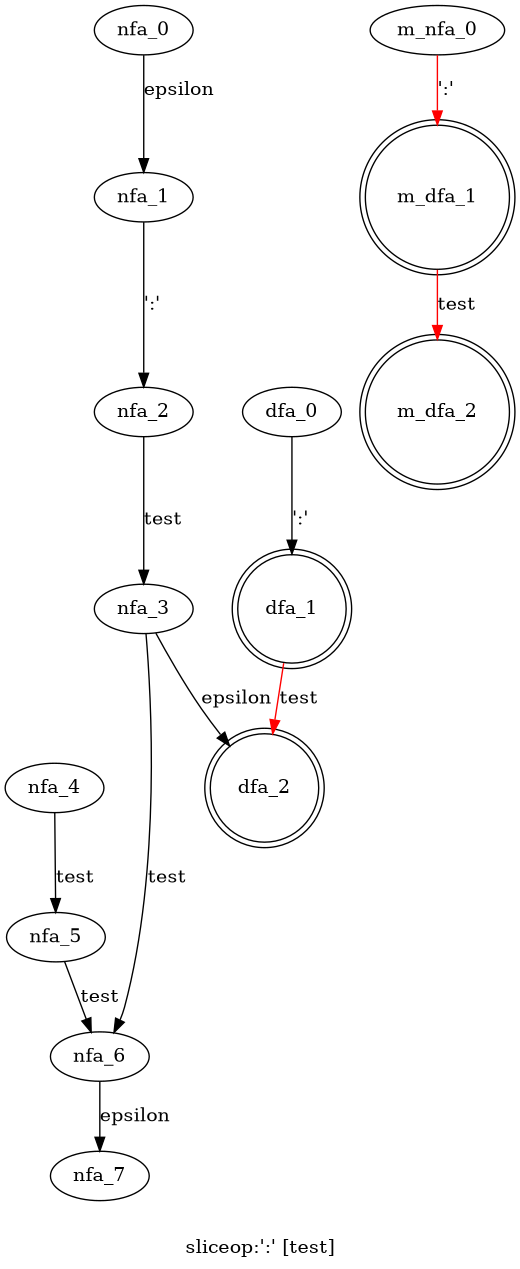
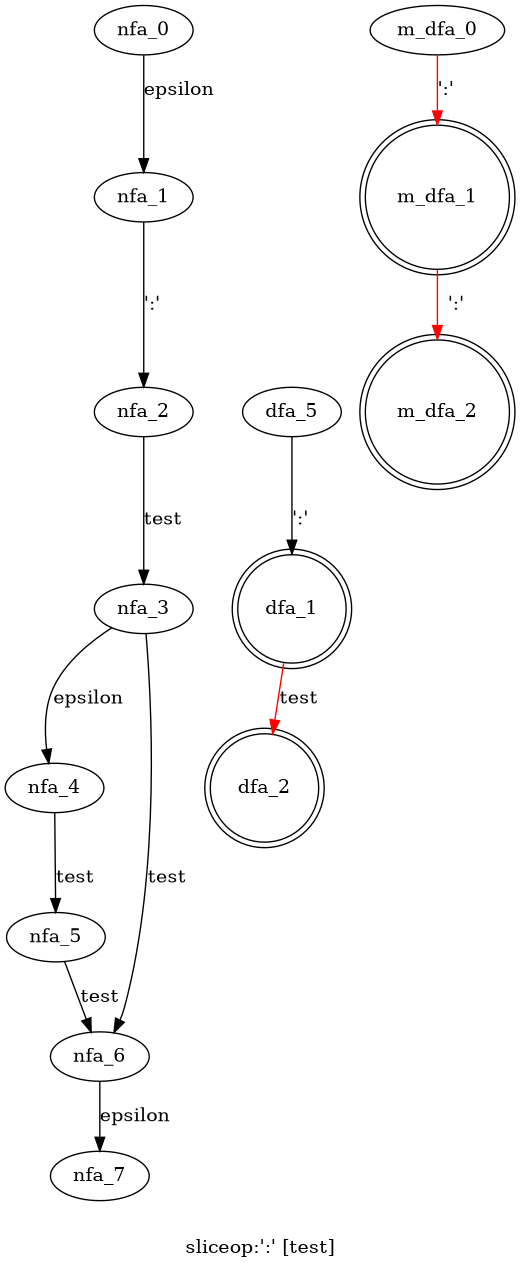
node "m_nfa_0": label "m_nfa_0" -> "m_dfa_0"
edge "m_dfa_1" -> "m_dfa_2": label "test" -> "':'"
node "dfa_0": label "dfa_0" -> "dfa_5"
edge "nfa_3" -> "dfa_2": now "nfa_3" -> "nfa_4"
